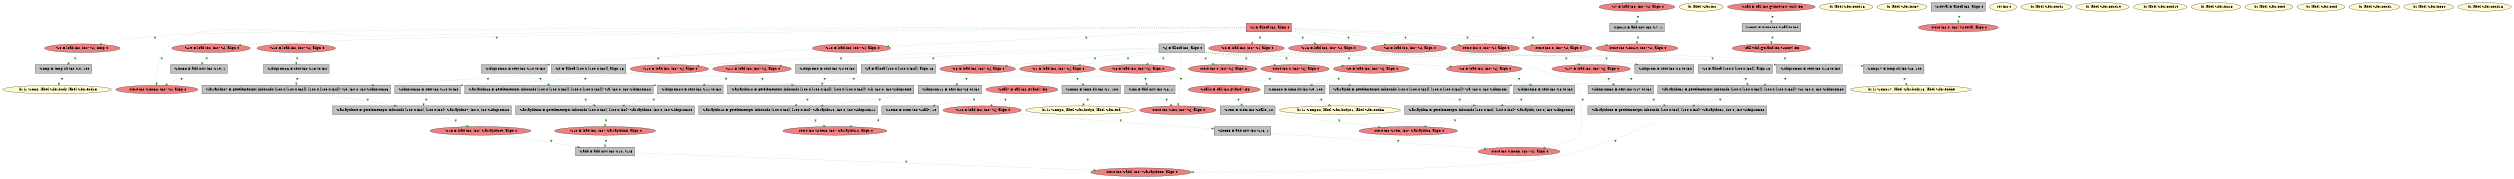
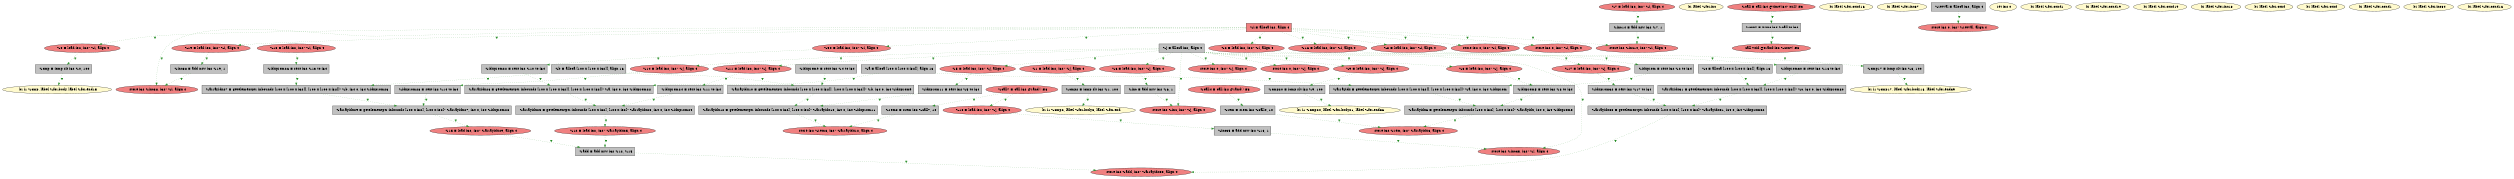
node "%0 = load i32, i32* %i, icmp 4": label "%0 = load i32, i32* %i, icmp 4" -> "%0 = load i32, i32* %i, align 4"
node "%10 = load i32, i32* %i, align 4": label "%10 = load i32, i32* %i, align 4" -> "%50 = load i32, i32* %i, align 4"
edge "%j = alloca i32, align 4" -> "%1 = load i32, i32* %j, align 4": removed, label "T"
